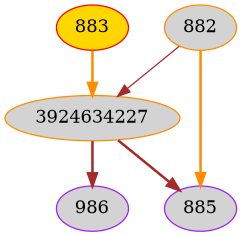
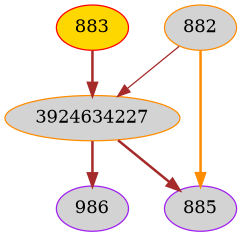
edge "883" -> "3924634227": color darkorange -> brown
